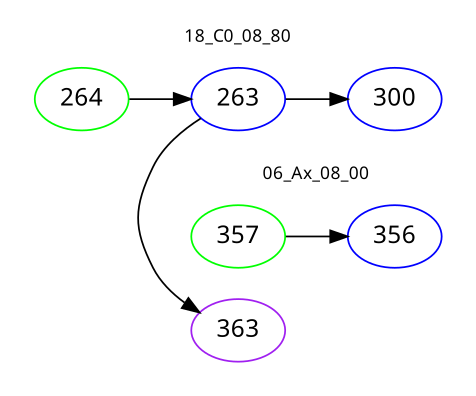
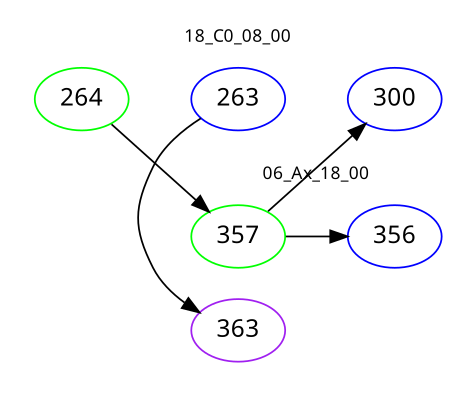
cluster "18_C0_08_80": label "18_C0_08_80" -> "18_C0_08_00"
edge "264" -> "263": now "264" -> "357"
edge "263" -> "300": now "357" -> "300"
cluster "06_Ax_08_00": label "06_Ax_08_00" -> "06_Ax_18_00"
